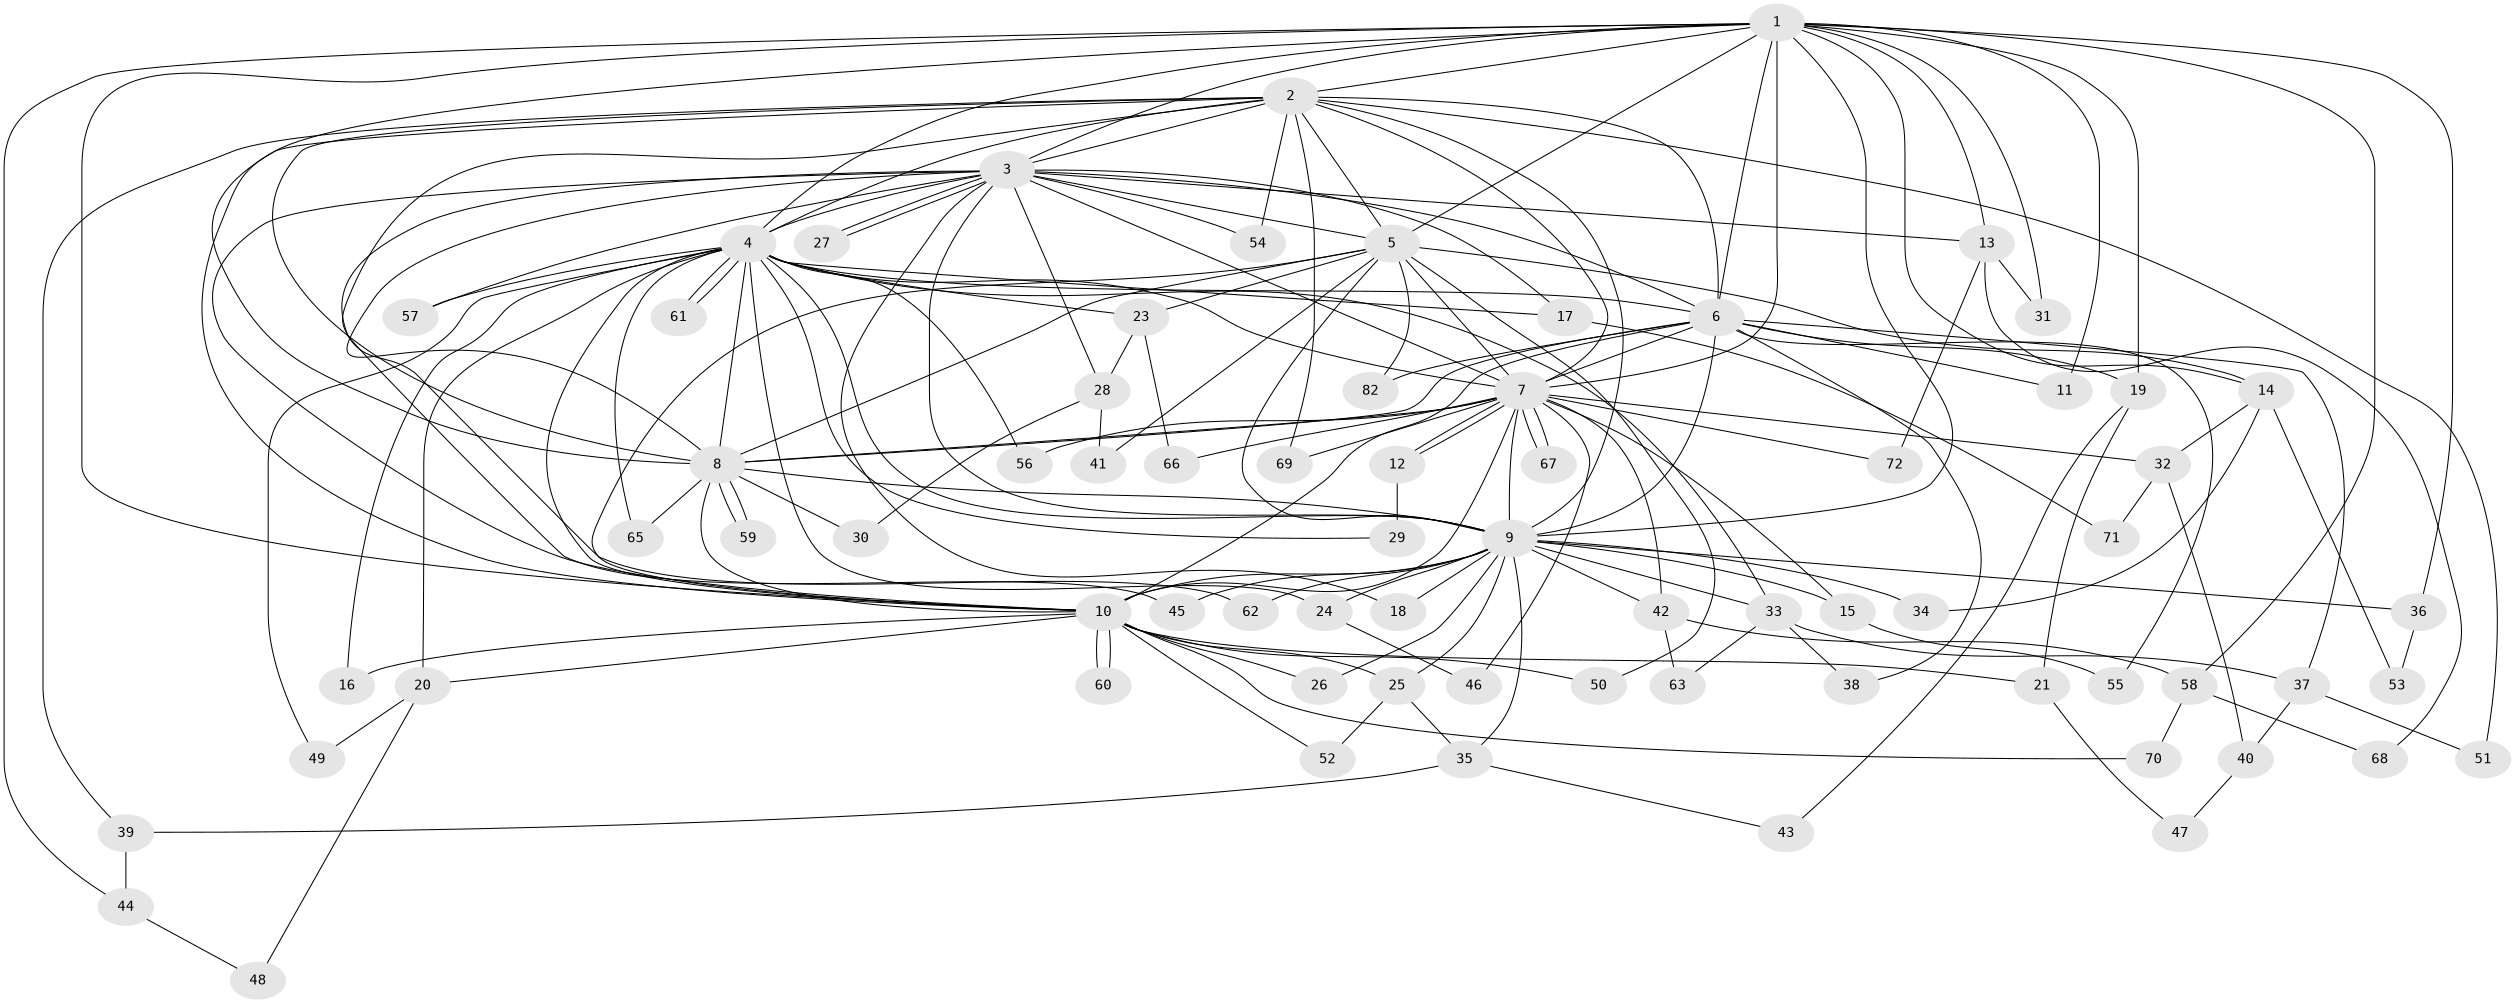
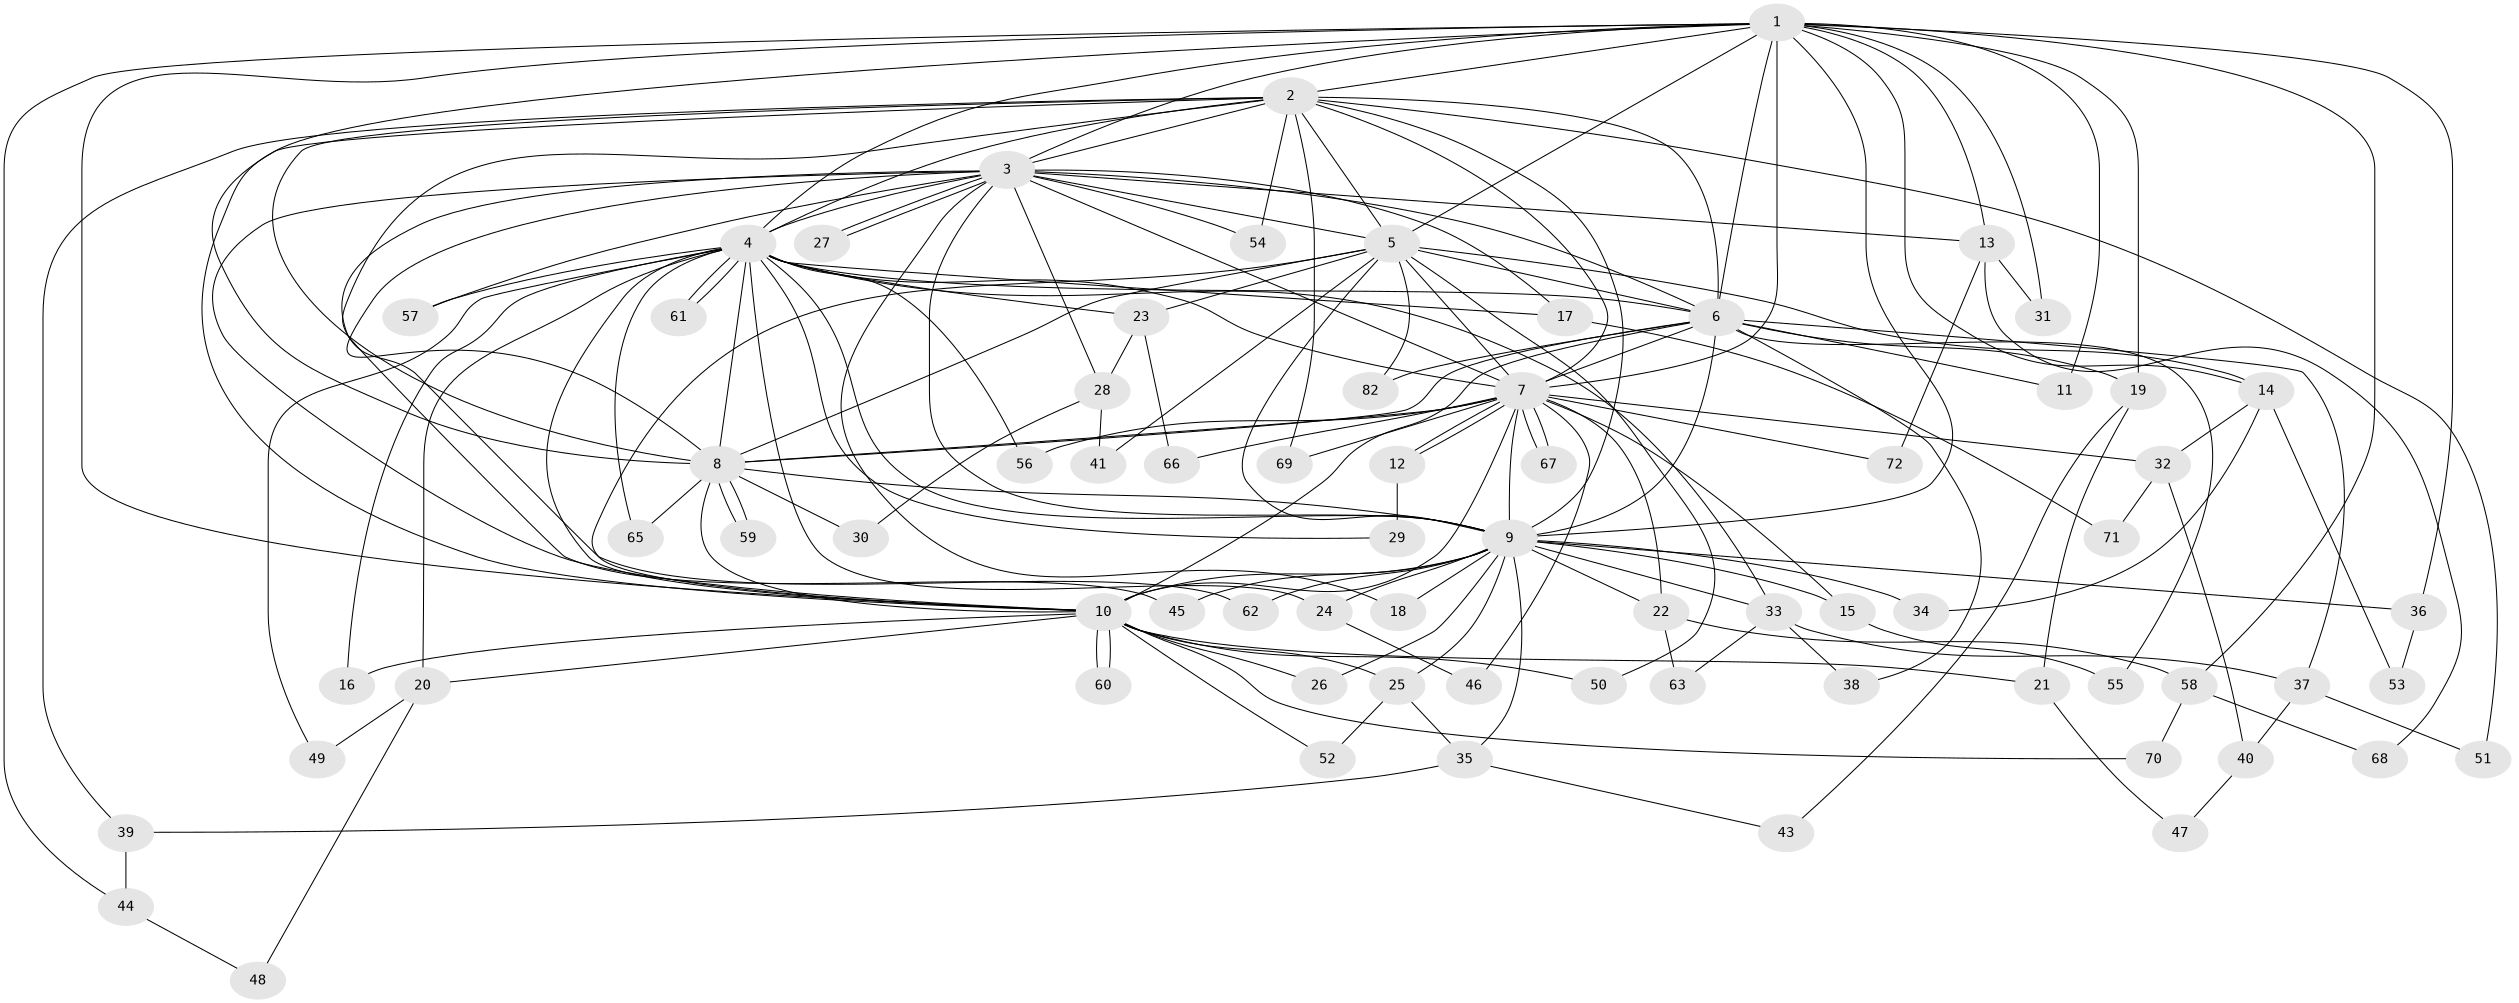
edge "5" -- "6": added
node "42": label "42" -> "22"
